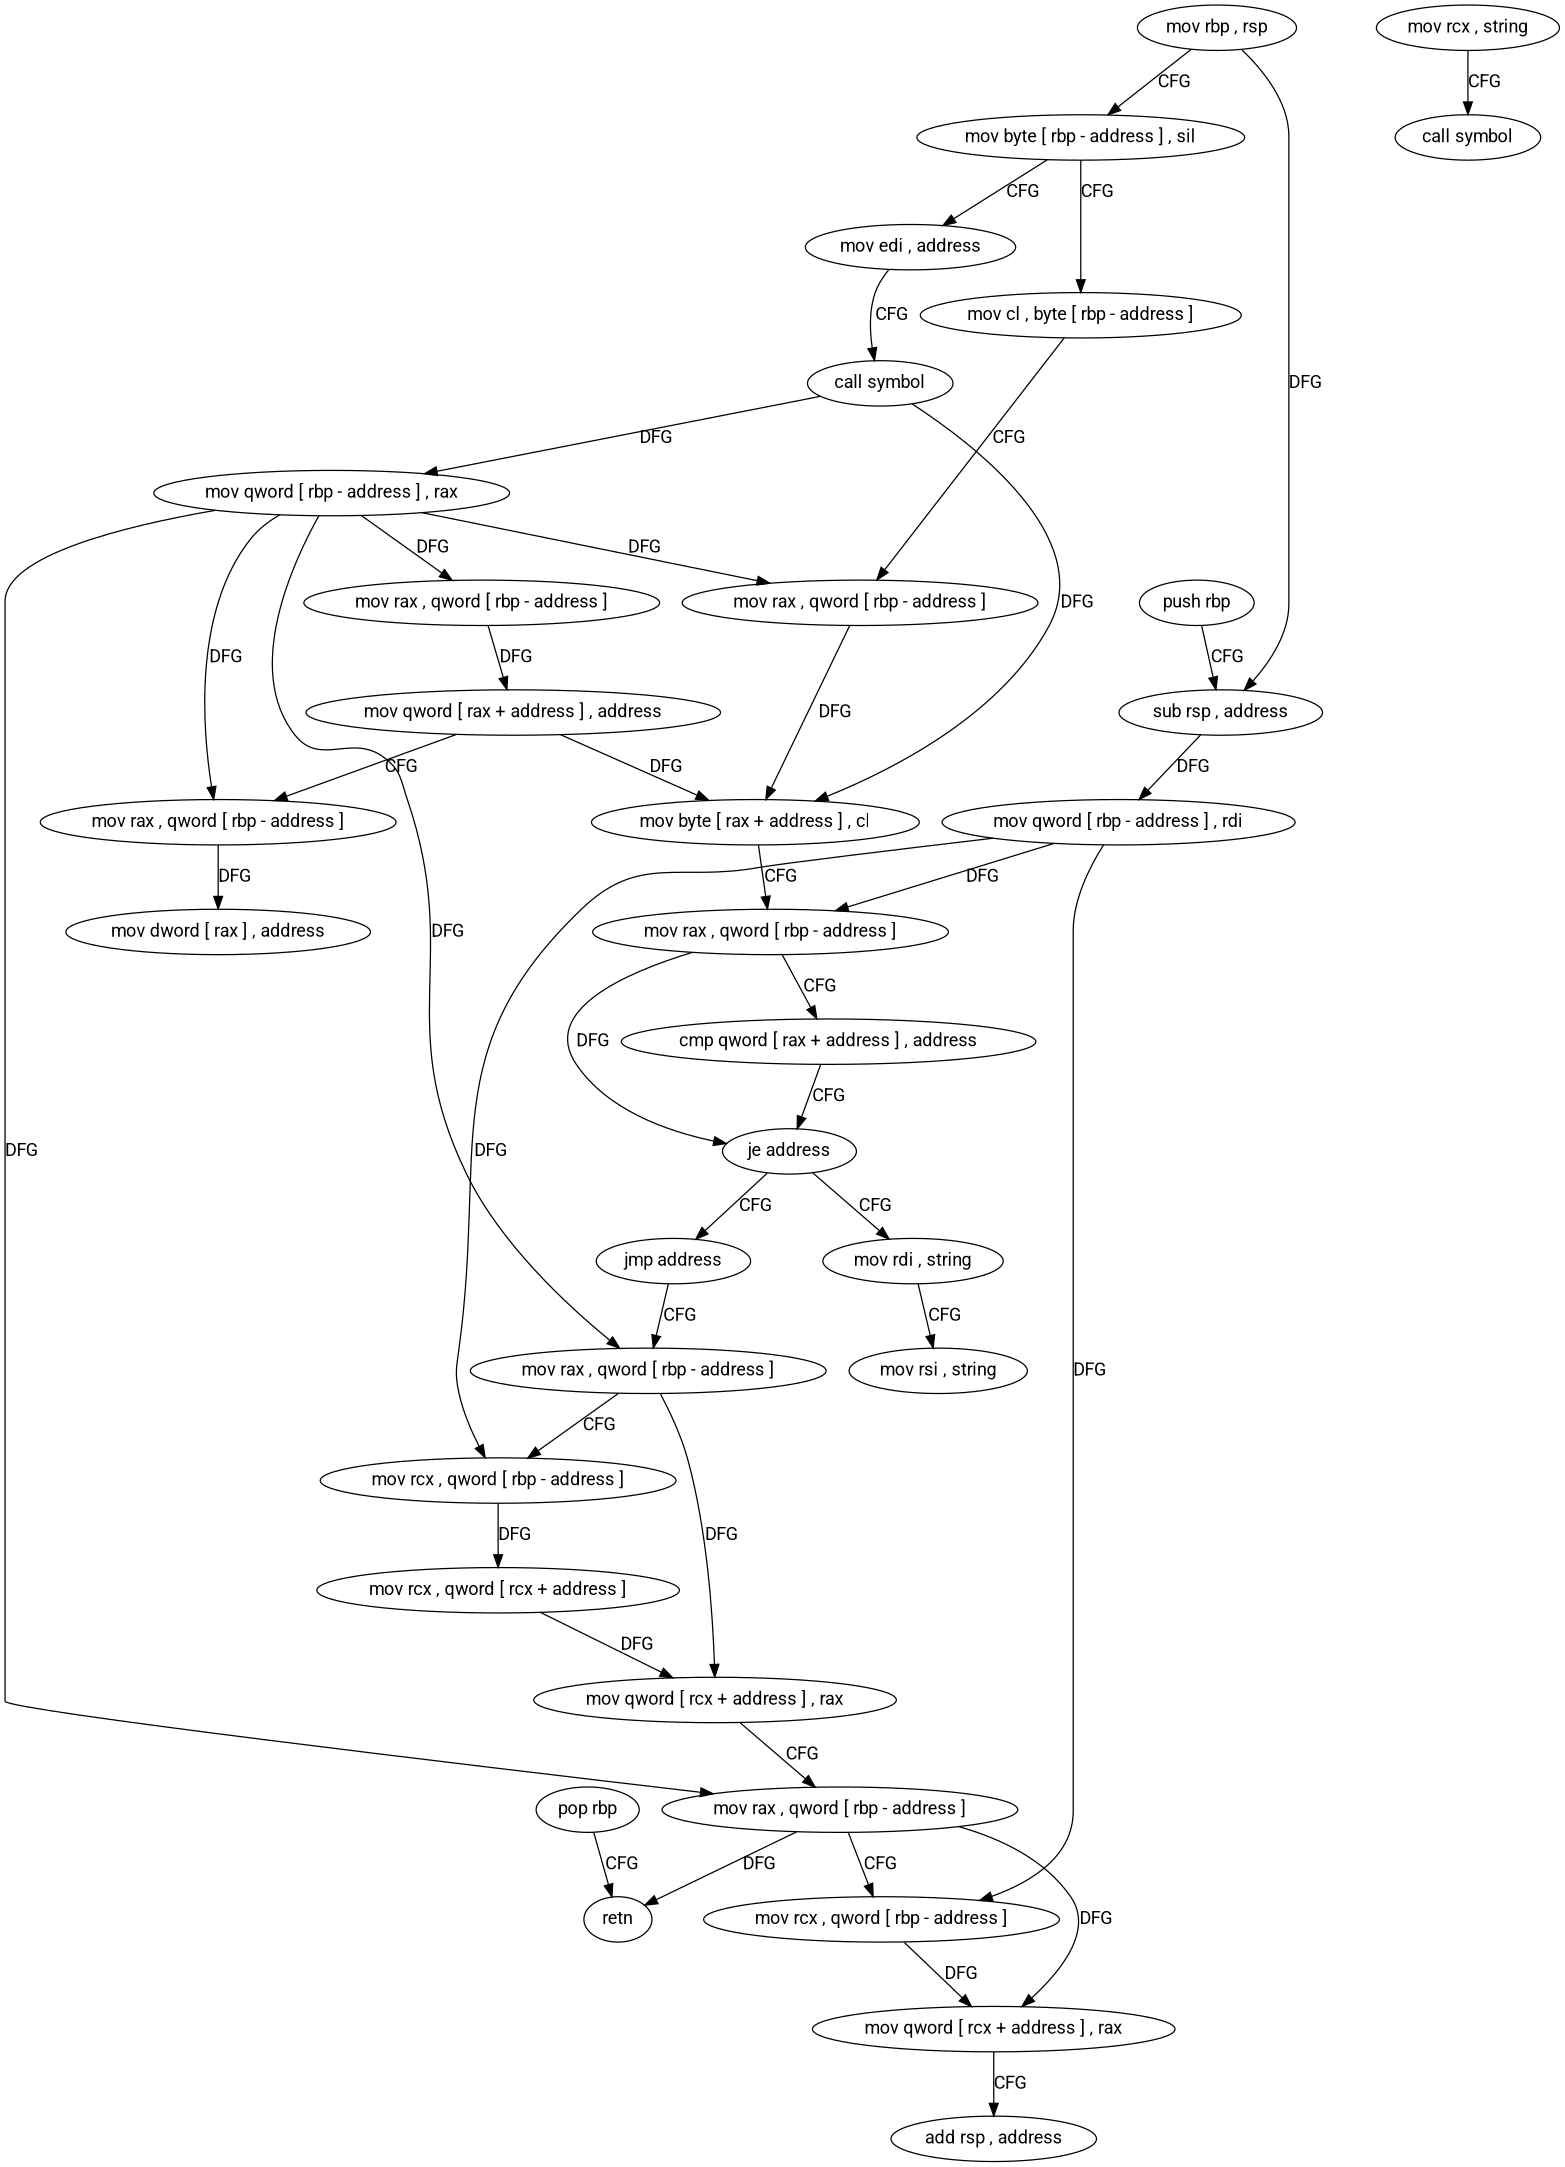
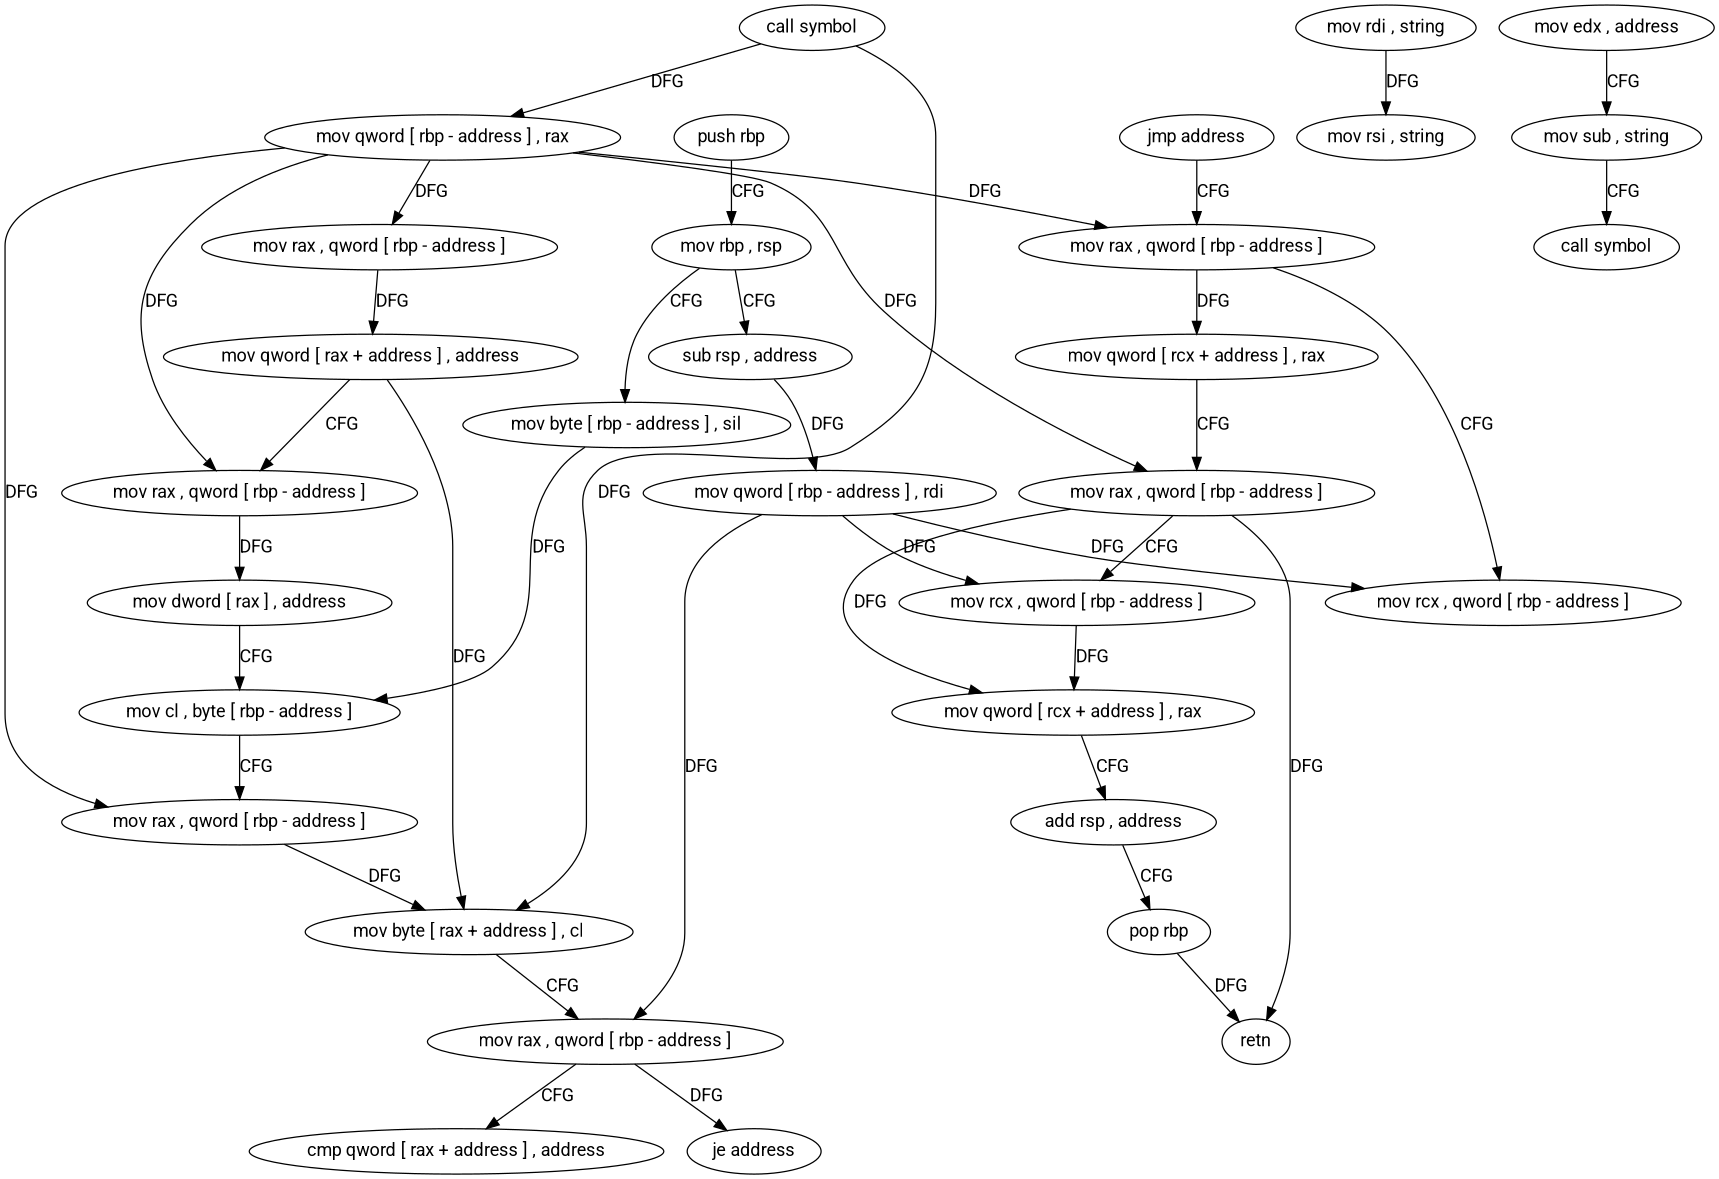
node "mov rcx , string": label "mov rcx , string" -> "mov sub , string"
node "mov edx , address": added
edge "mov byte [ rbp - address ] , sil" -> "mov cl , byte [ rbp - address ]": label "CFG" -> "DFG"
node "mov edi , address": removed
edge "mov rbp , rsp" -> "sub rsp , address": label "DFG" -> "CFG"
edge "mov dword [ rax ] , address" -> "mov cl , byte [ rbp - address ]": added, label "CFG"
edge "push rbp" -> "sub rsp , address": now "push rbp" -> "mov rbp , rsp"
edge "add rsp , address" -> "pop rbp": added, label "CFG"
edge "cmp qword [ rax + address ] , address" -> "je address": removed, label "CFG"
edge "je address" -> "jmp address": removed, label "CFG"
edge "je address" -> "mov rdi , string": removed, label "CFG"
edge "mov rdi , string" -> "mov rsi , string": label "CFG" -> "DFG"
node "mov rcx , qword [ rcx + address ]": removed
edge "pop rbp" -> "retn": label "CFG" -> "DFG"
